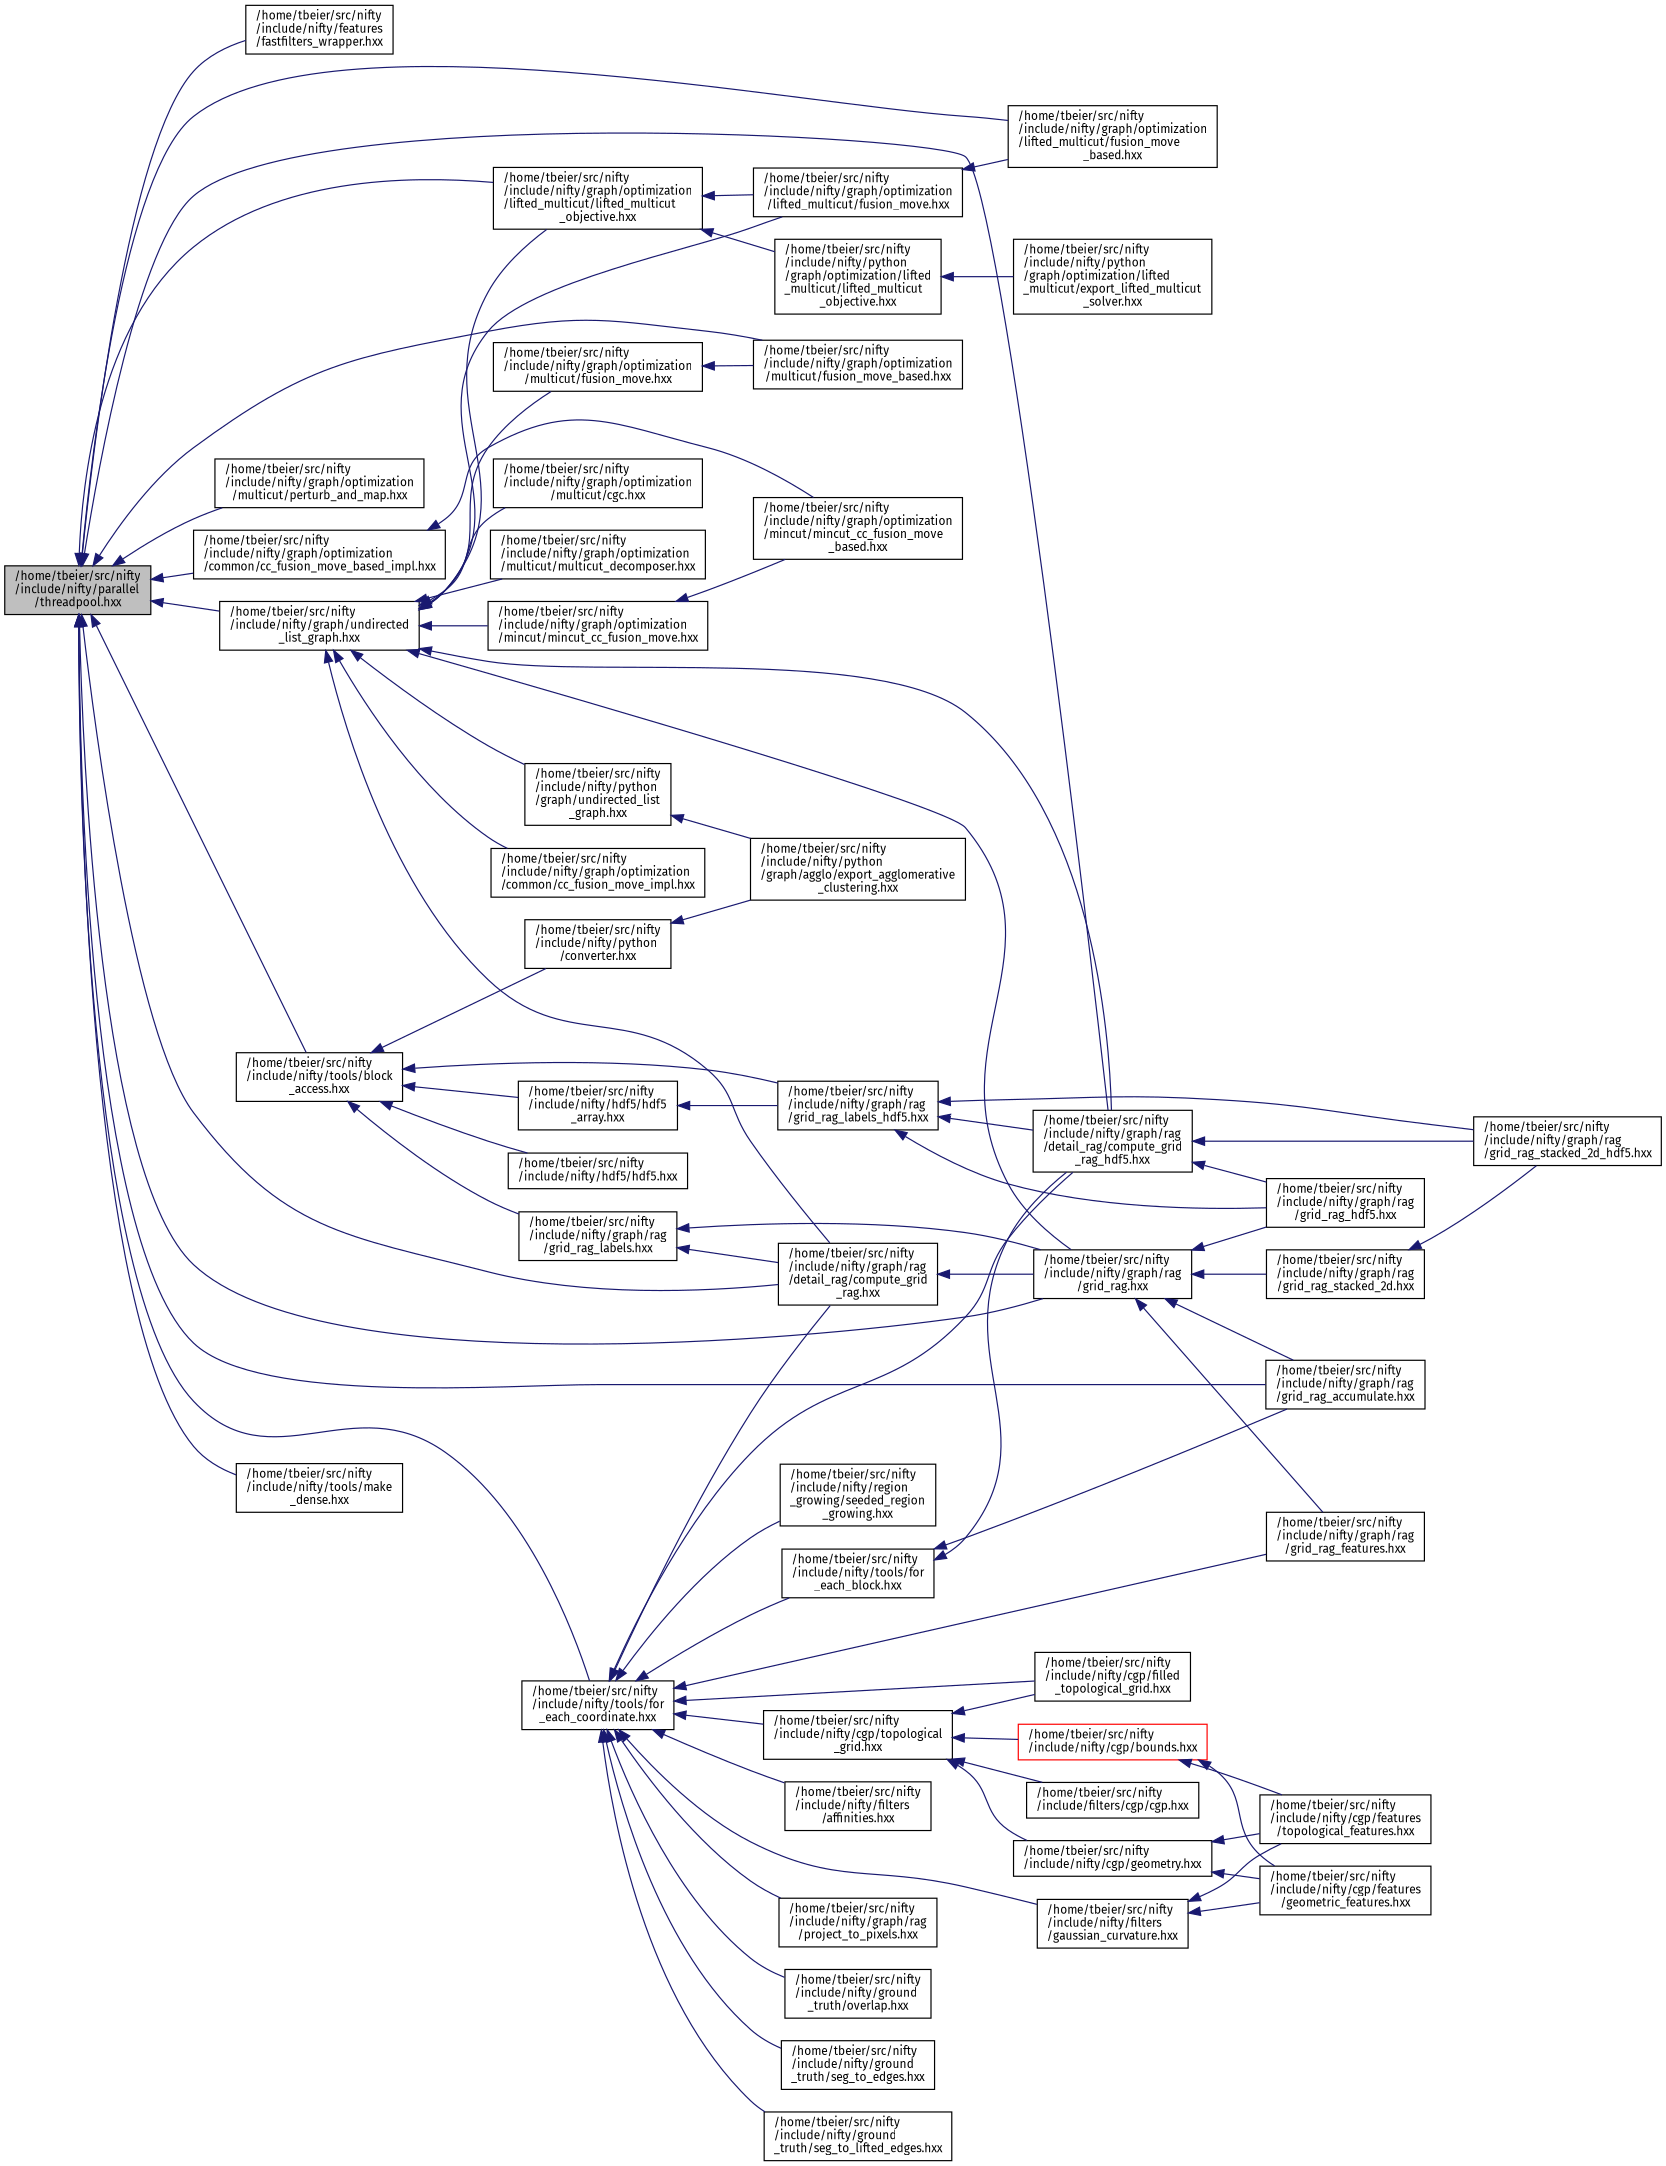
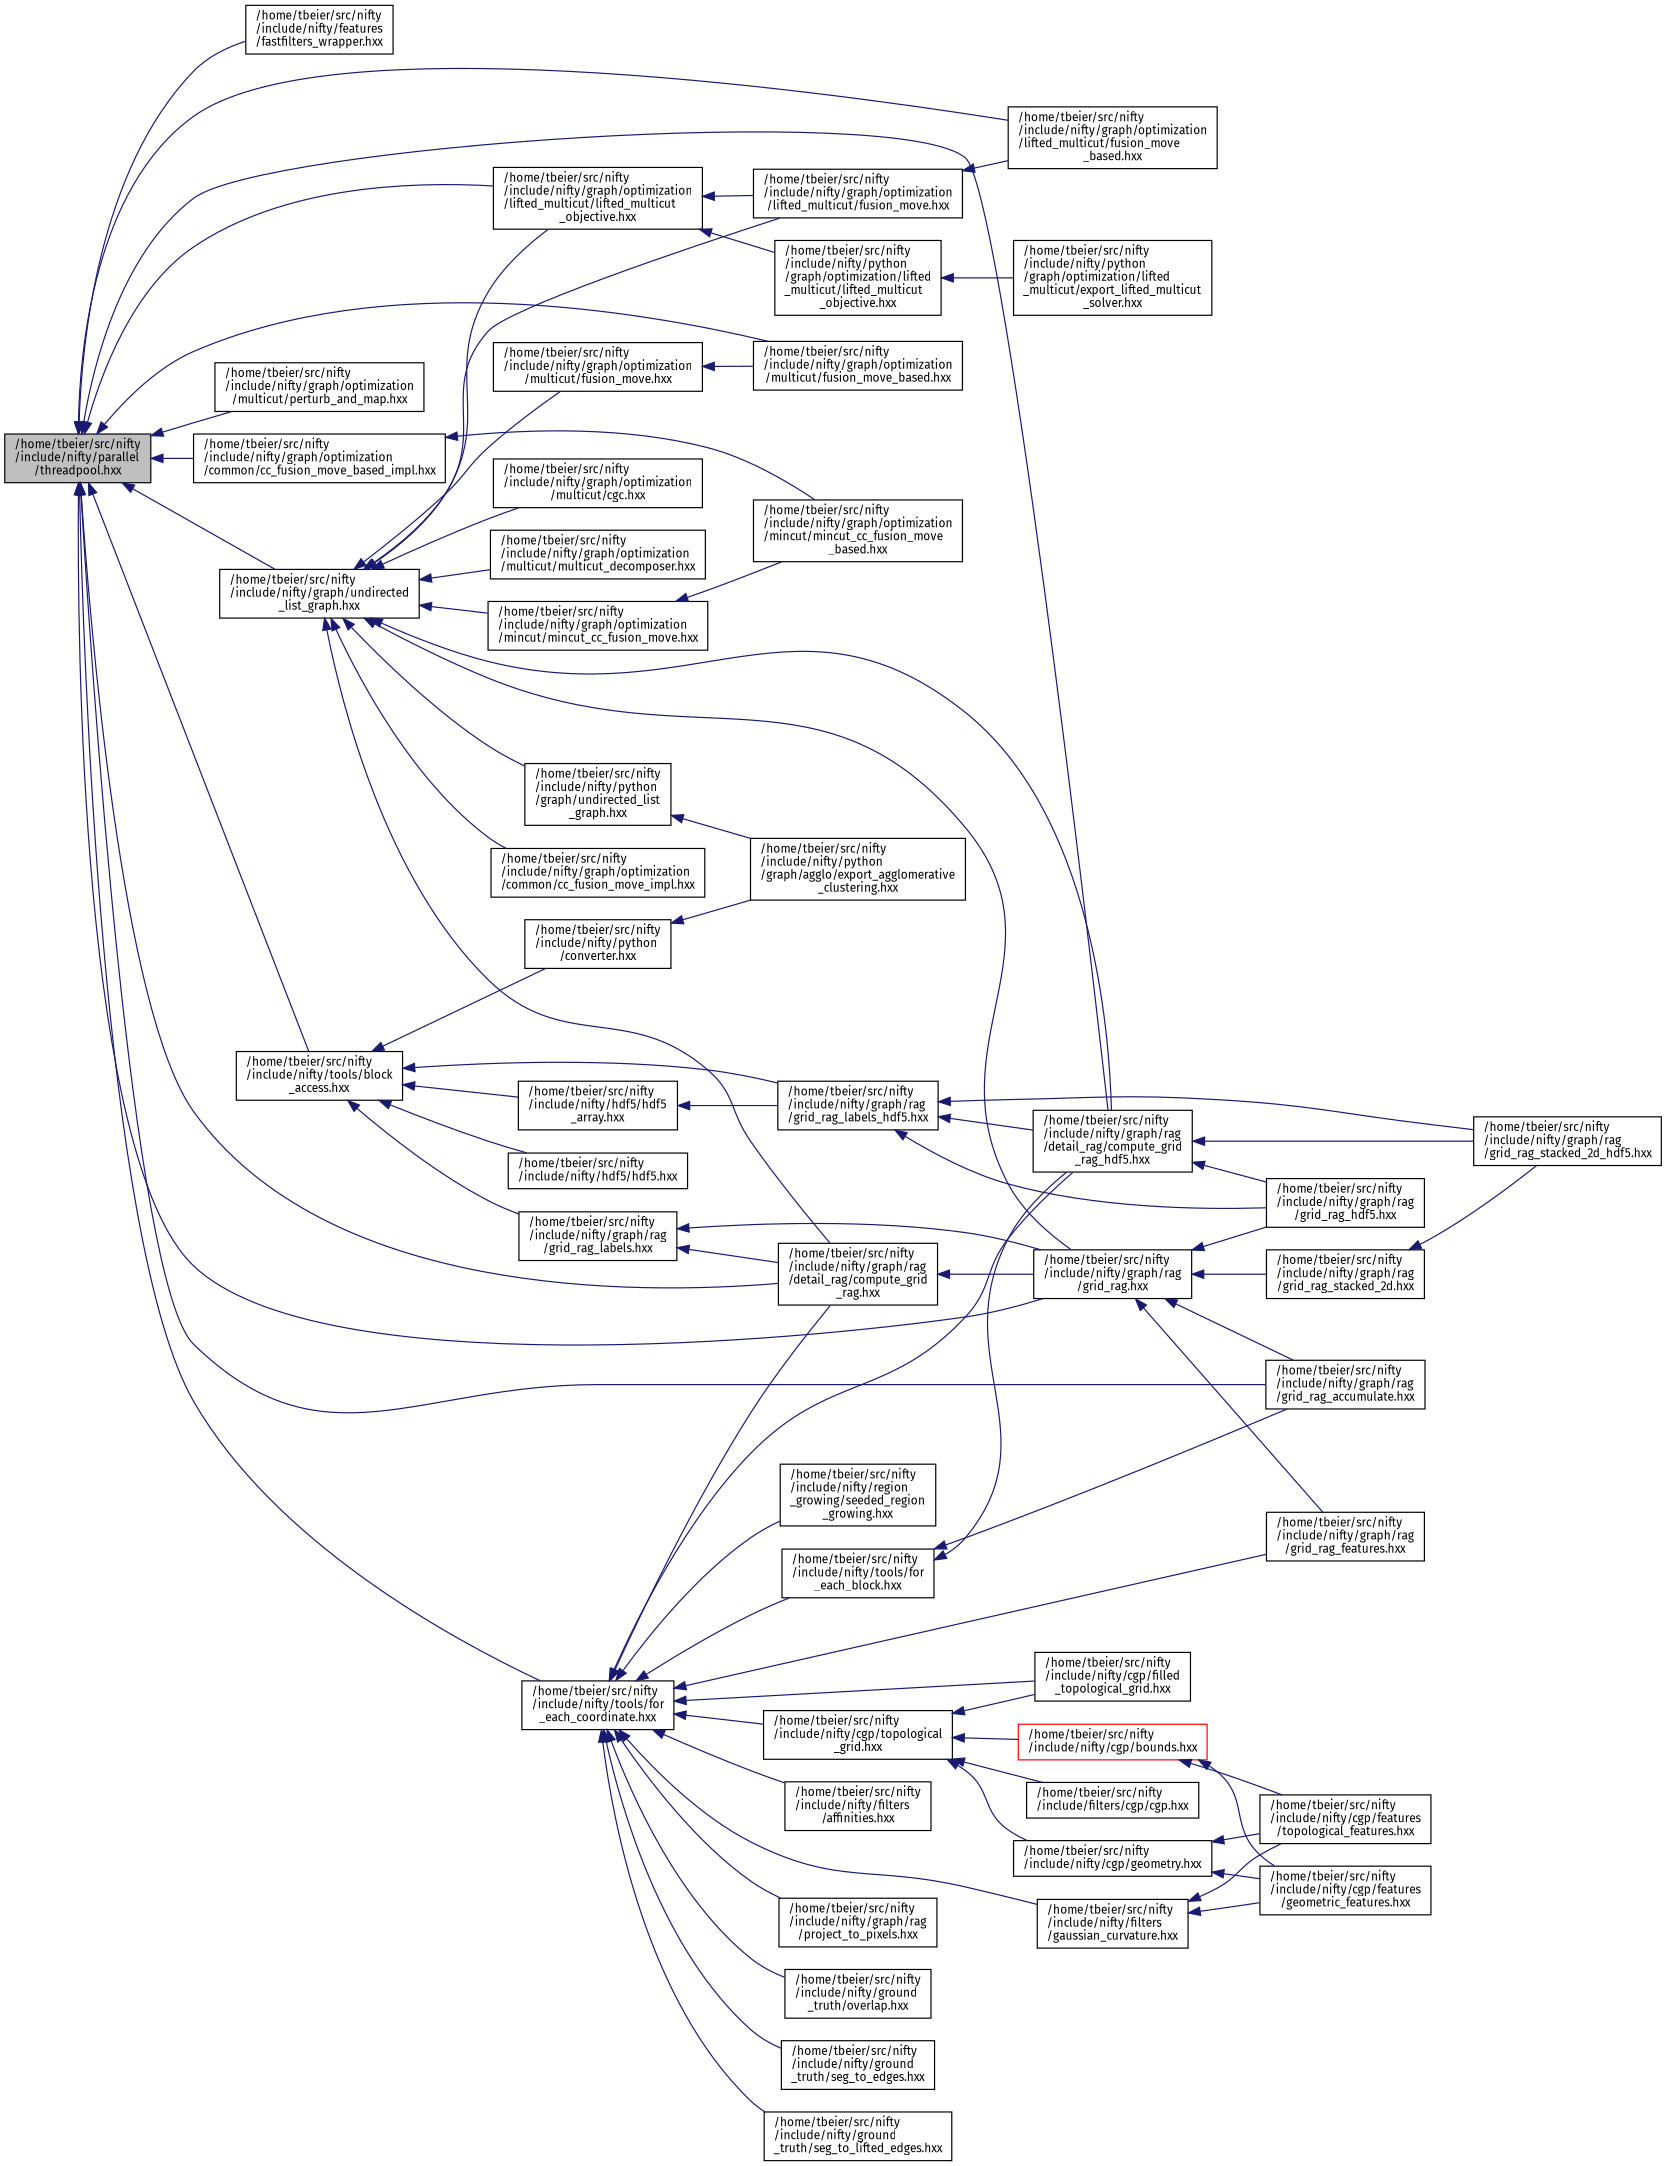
node "/home/tbeier/src/nifty /include/nifty/tools/make _dense.hxx": removed
